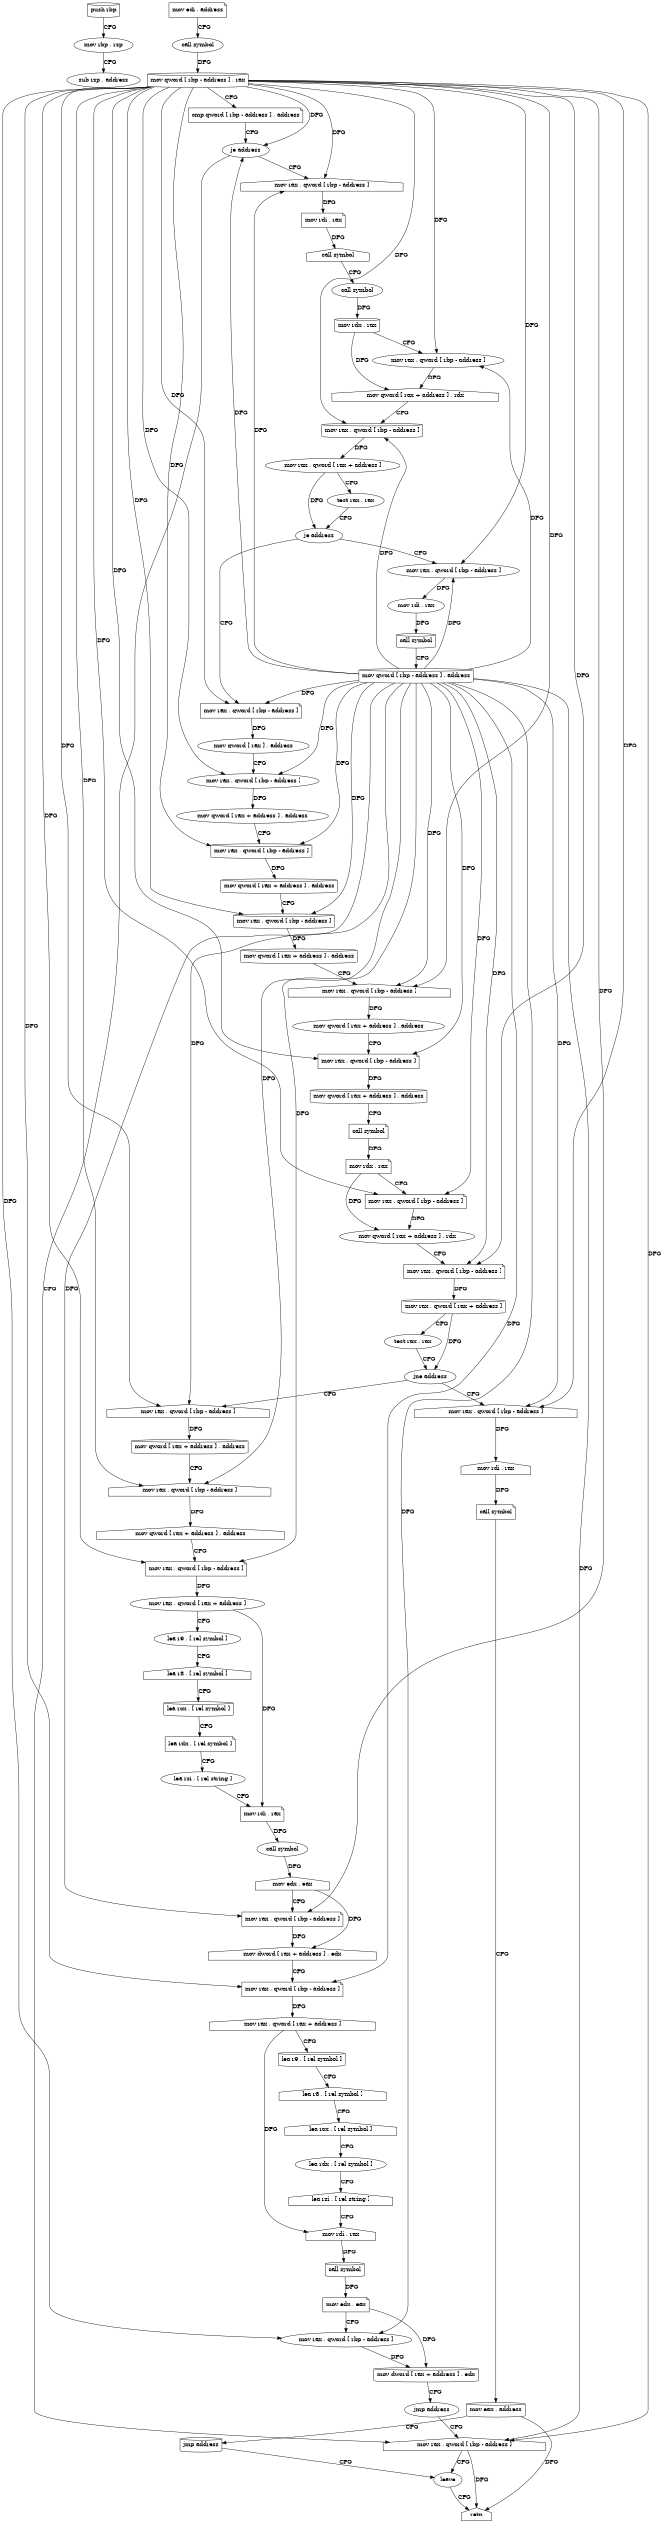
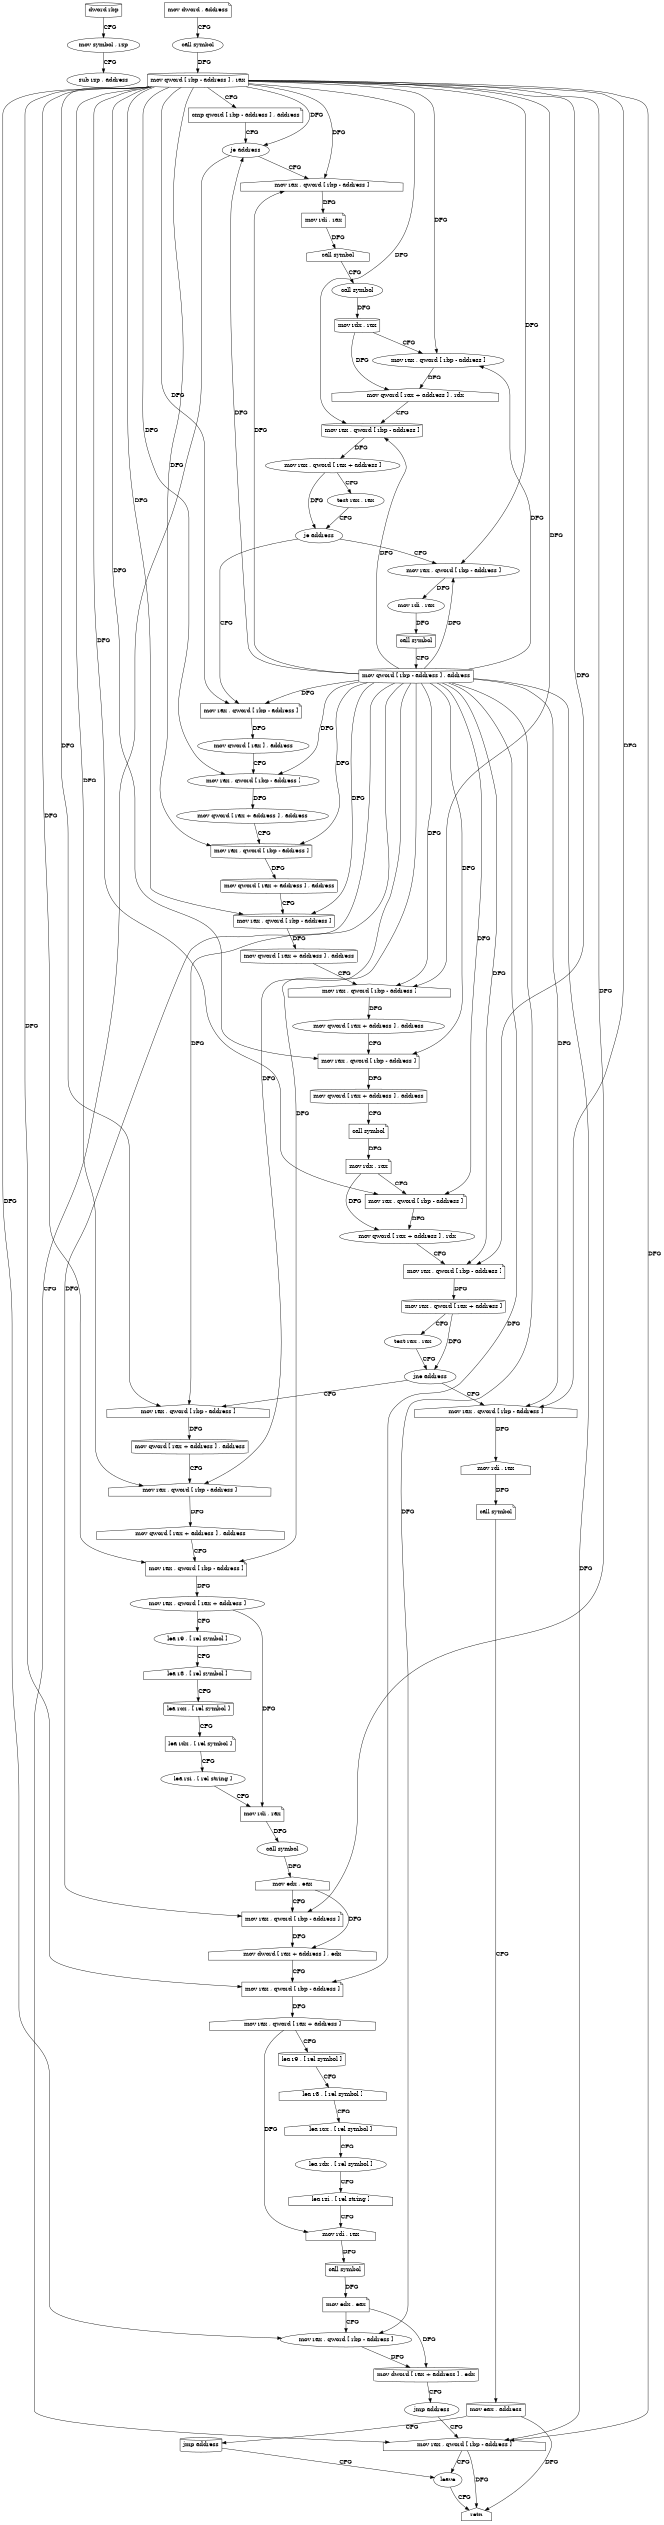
node "push rbp": label "push rbp" -> "dword rbp"
node "mov edi , address": label "mov edi , address" -> "mov dword , address"
node "mov rbp , rsp": label "mov rbp , rsp" -> "mov symbol , rsp"
